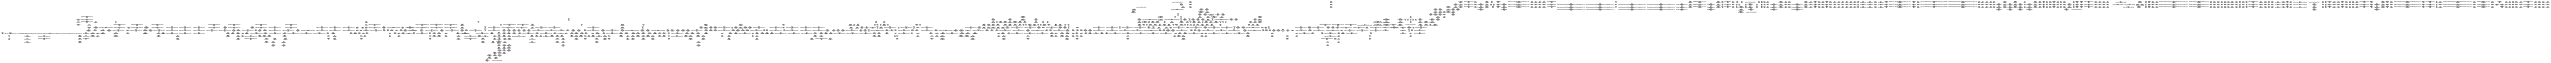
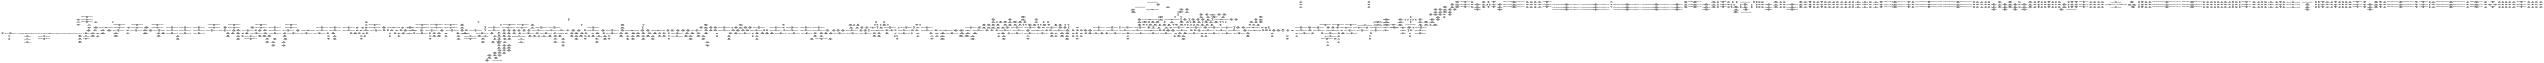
node "CE0x56393c0": removed
